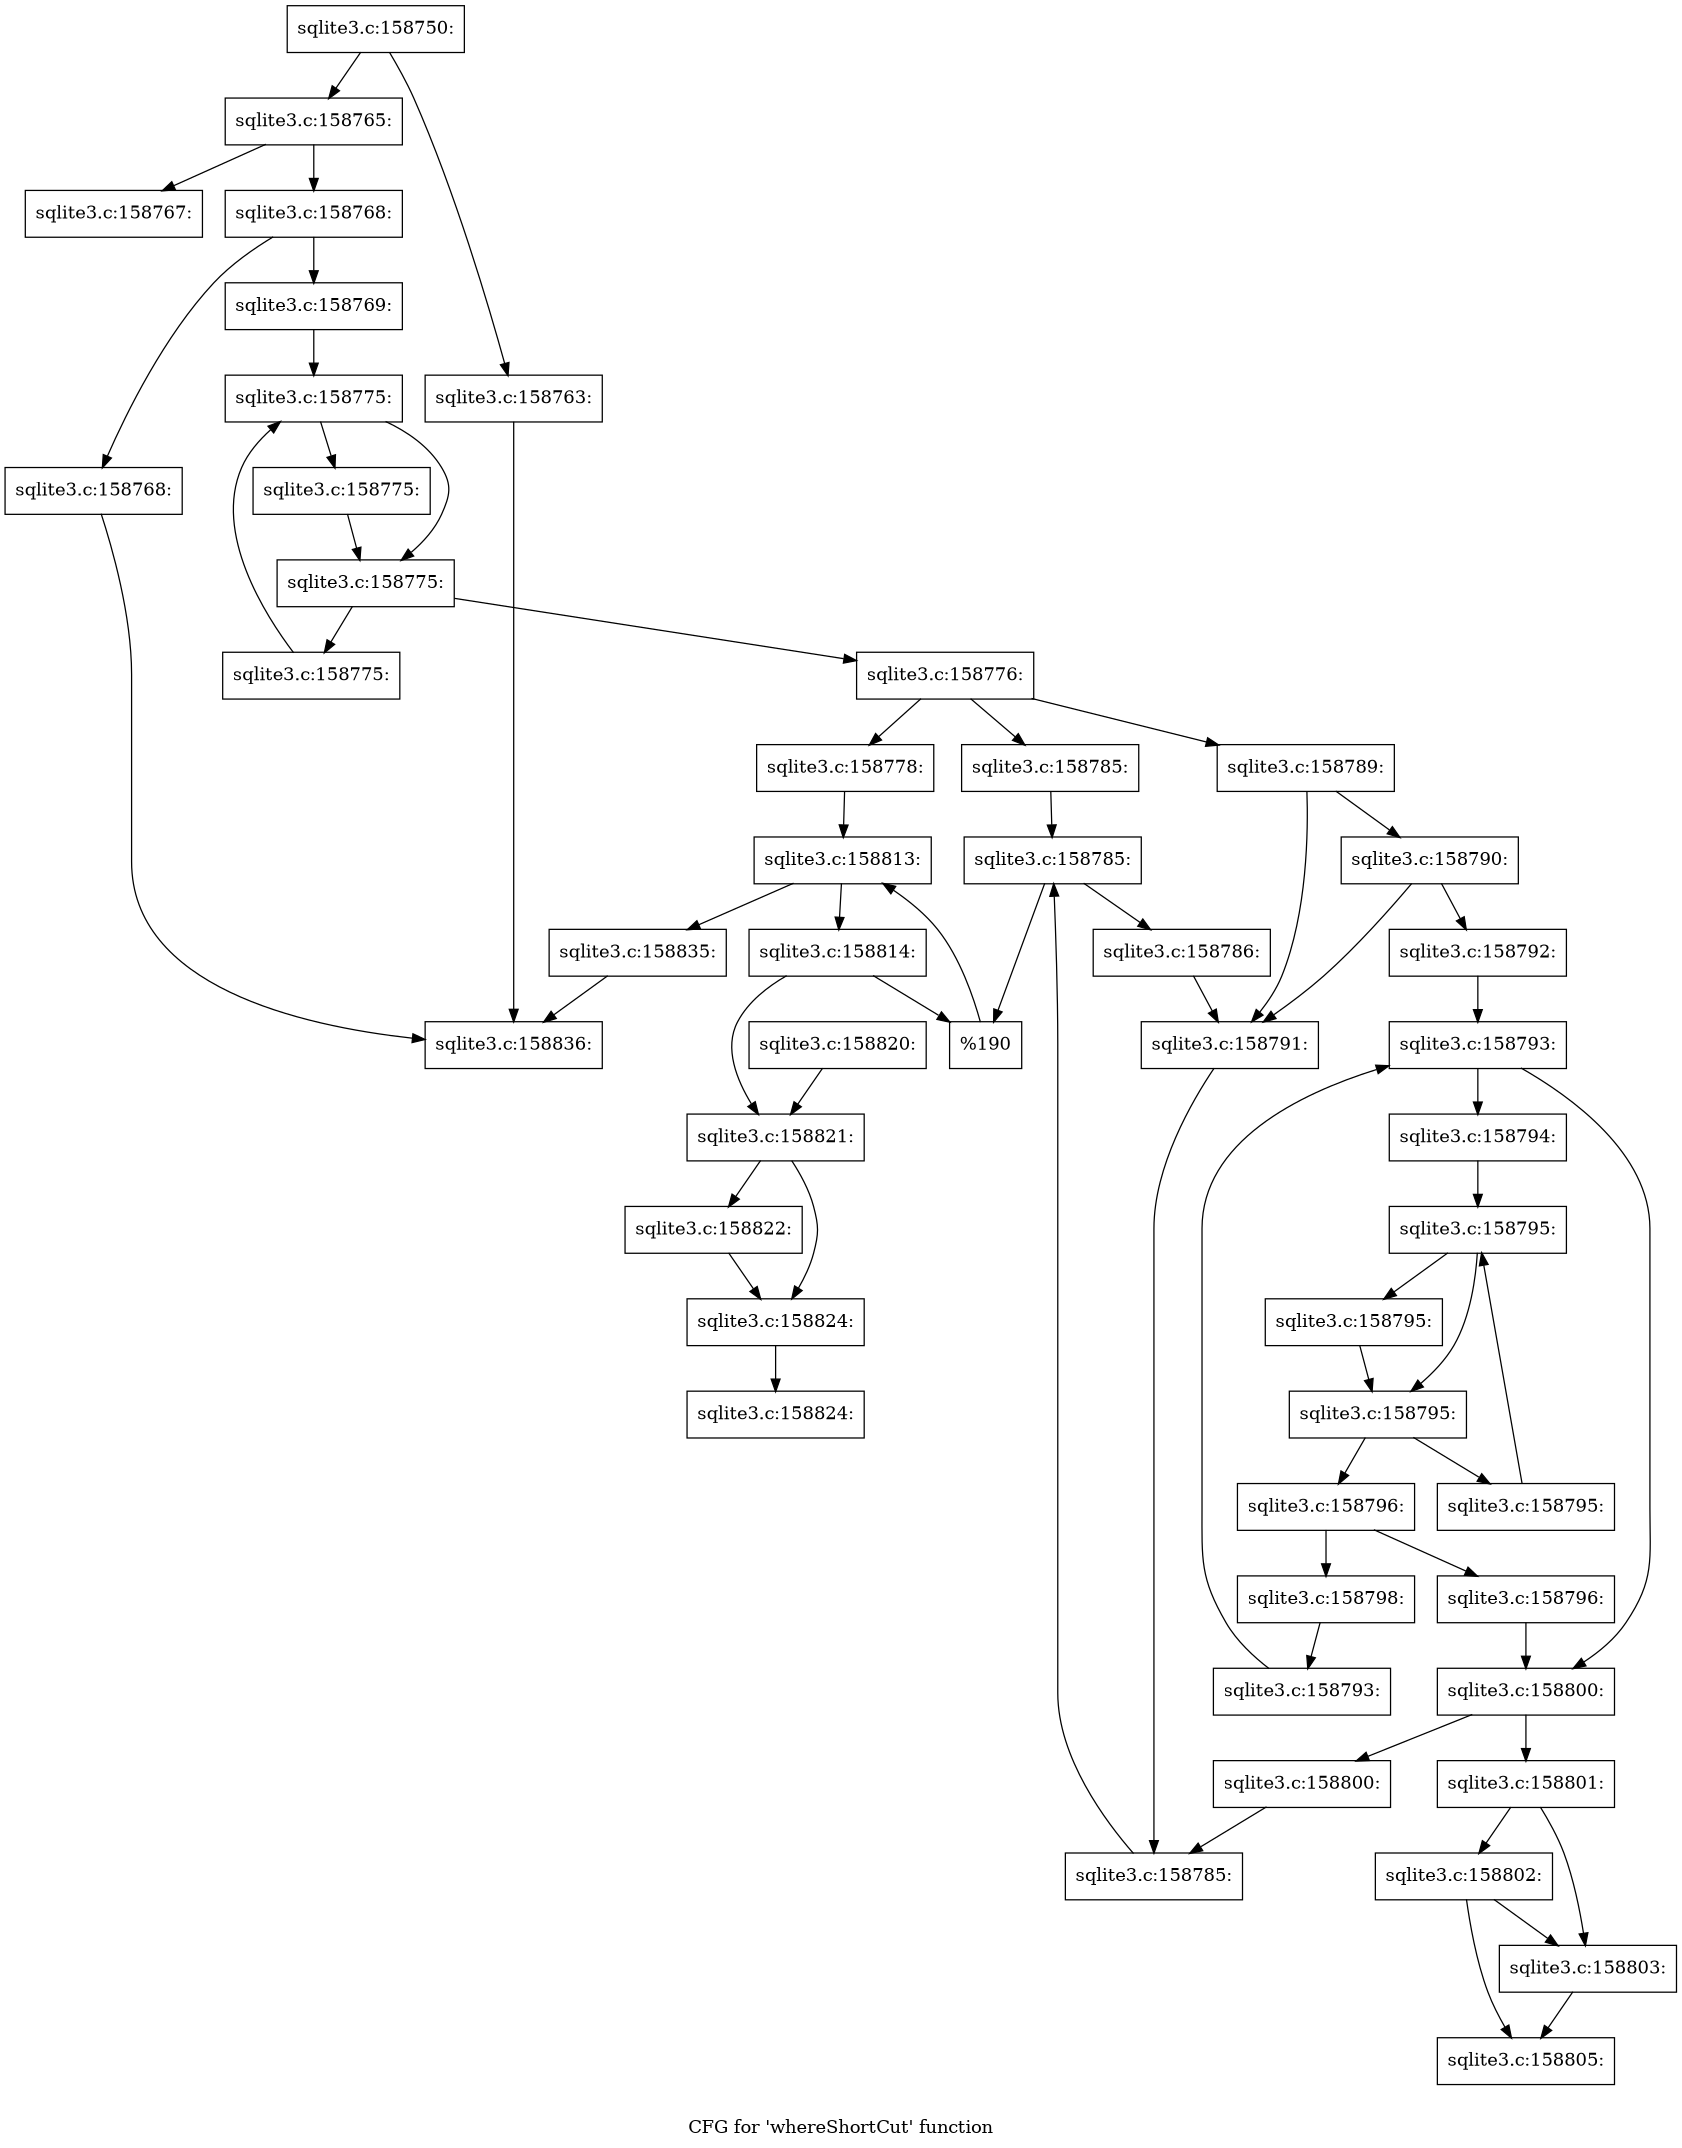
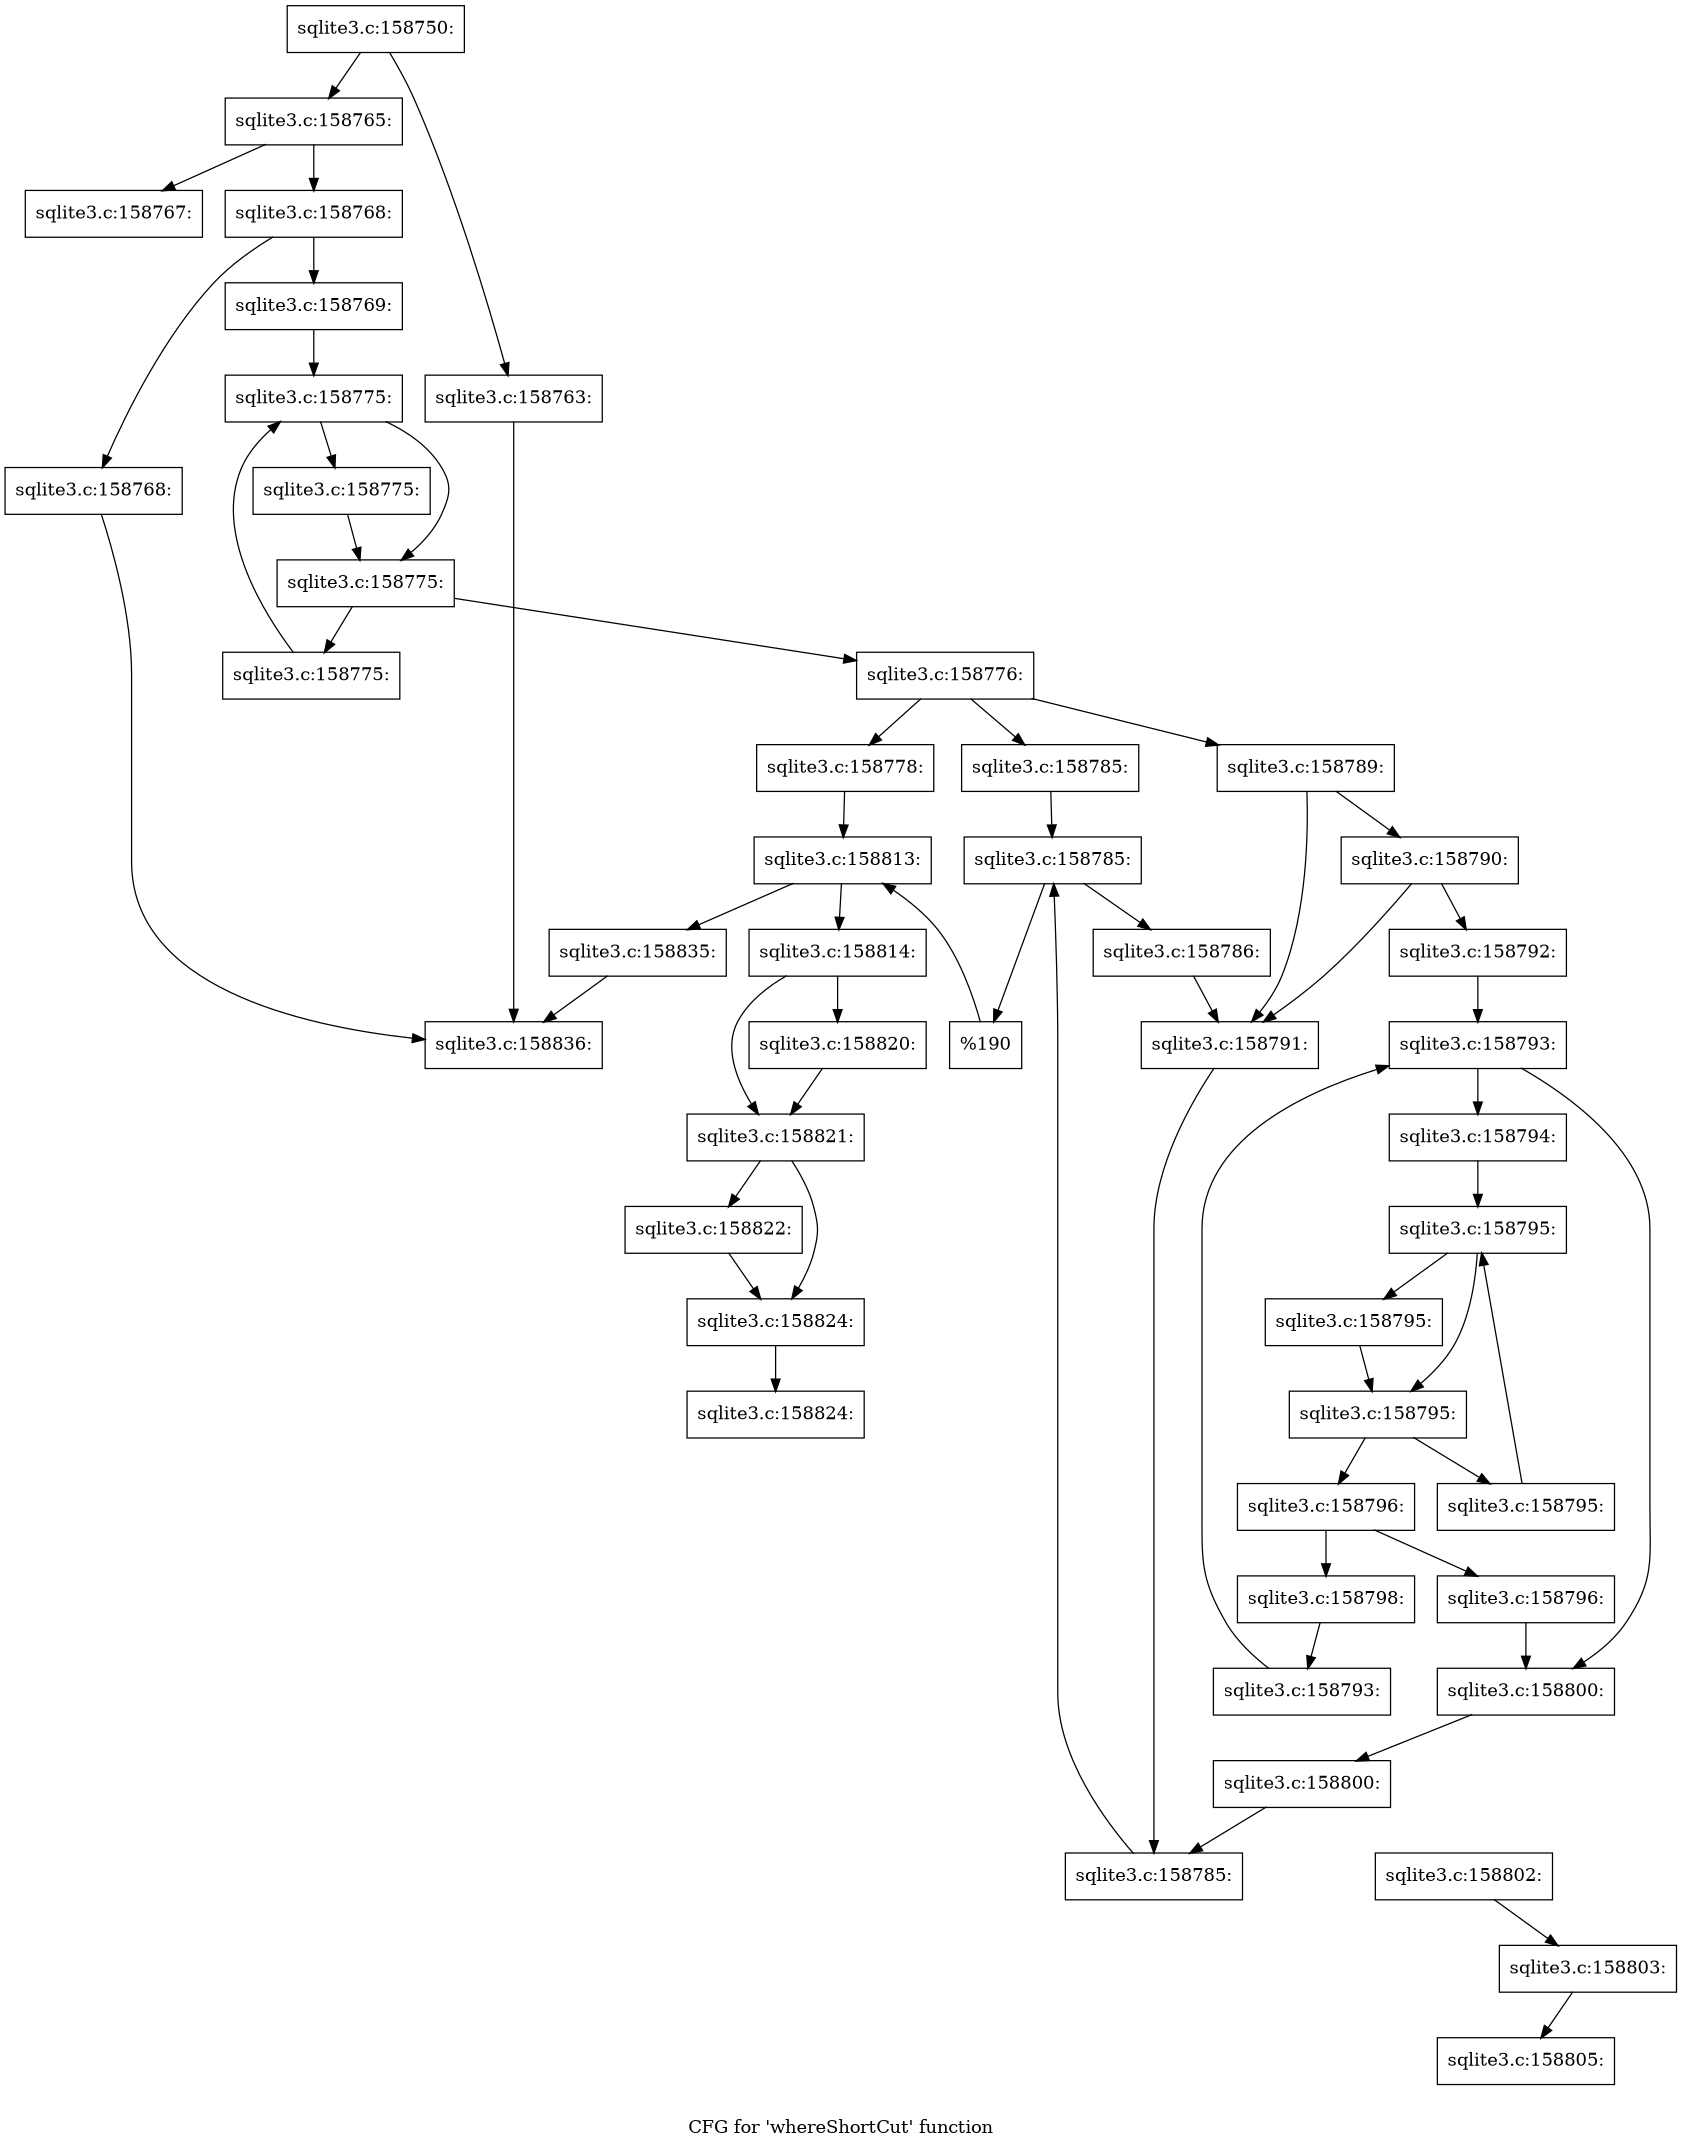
edge "sqlite3.c:158814:" -> "%190": now "sqlite3.c:158814:" -> "sqlite3.c:158820:"
node "sqlite3.c:158801:": removed
edge "sqlite3.c:158802:" -> "sqlite3.c:158805:": removed
